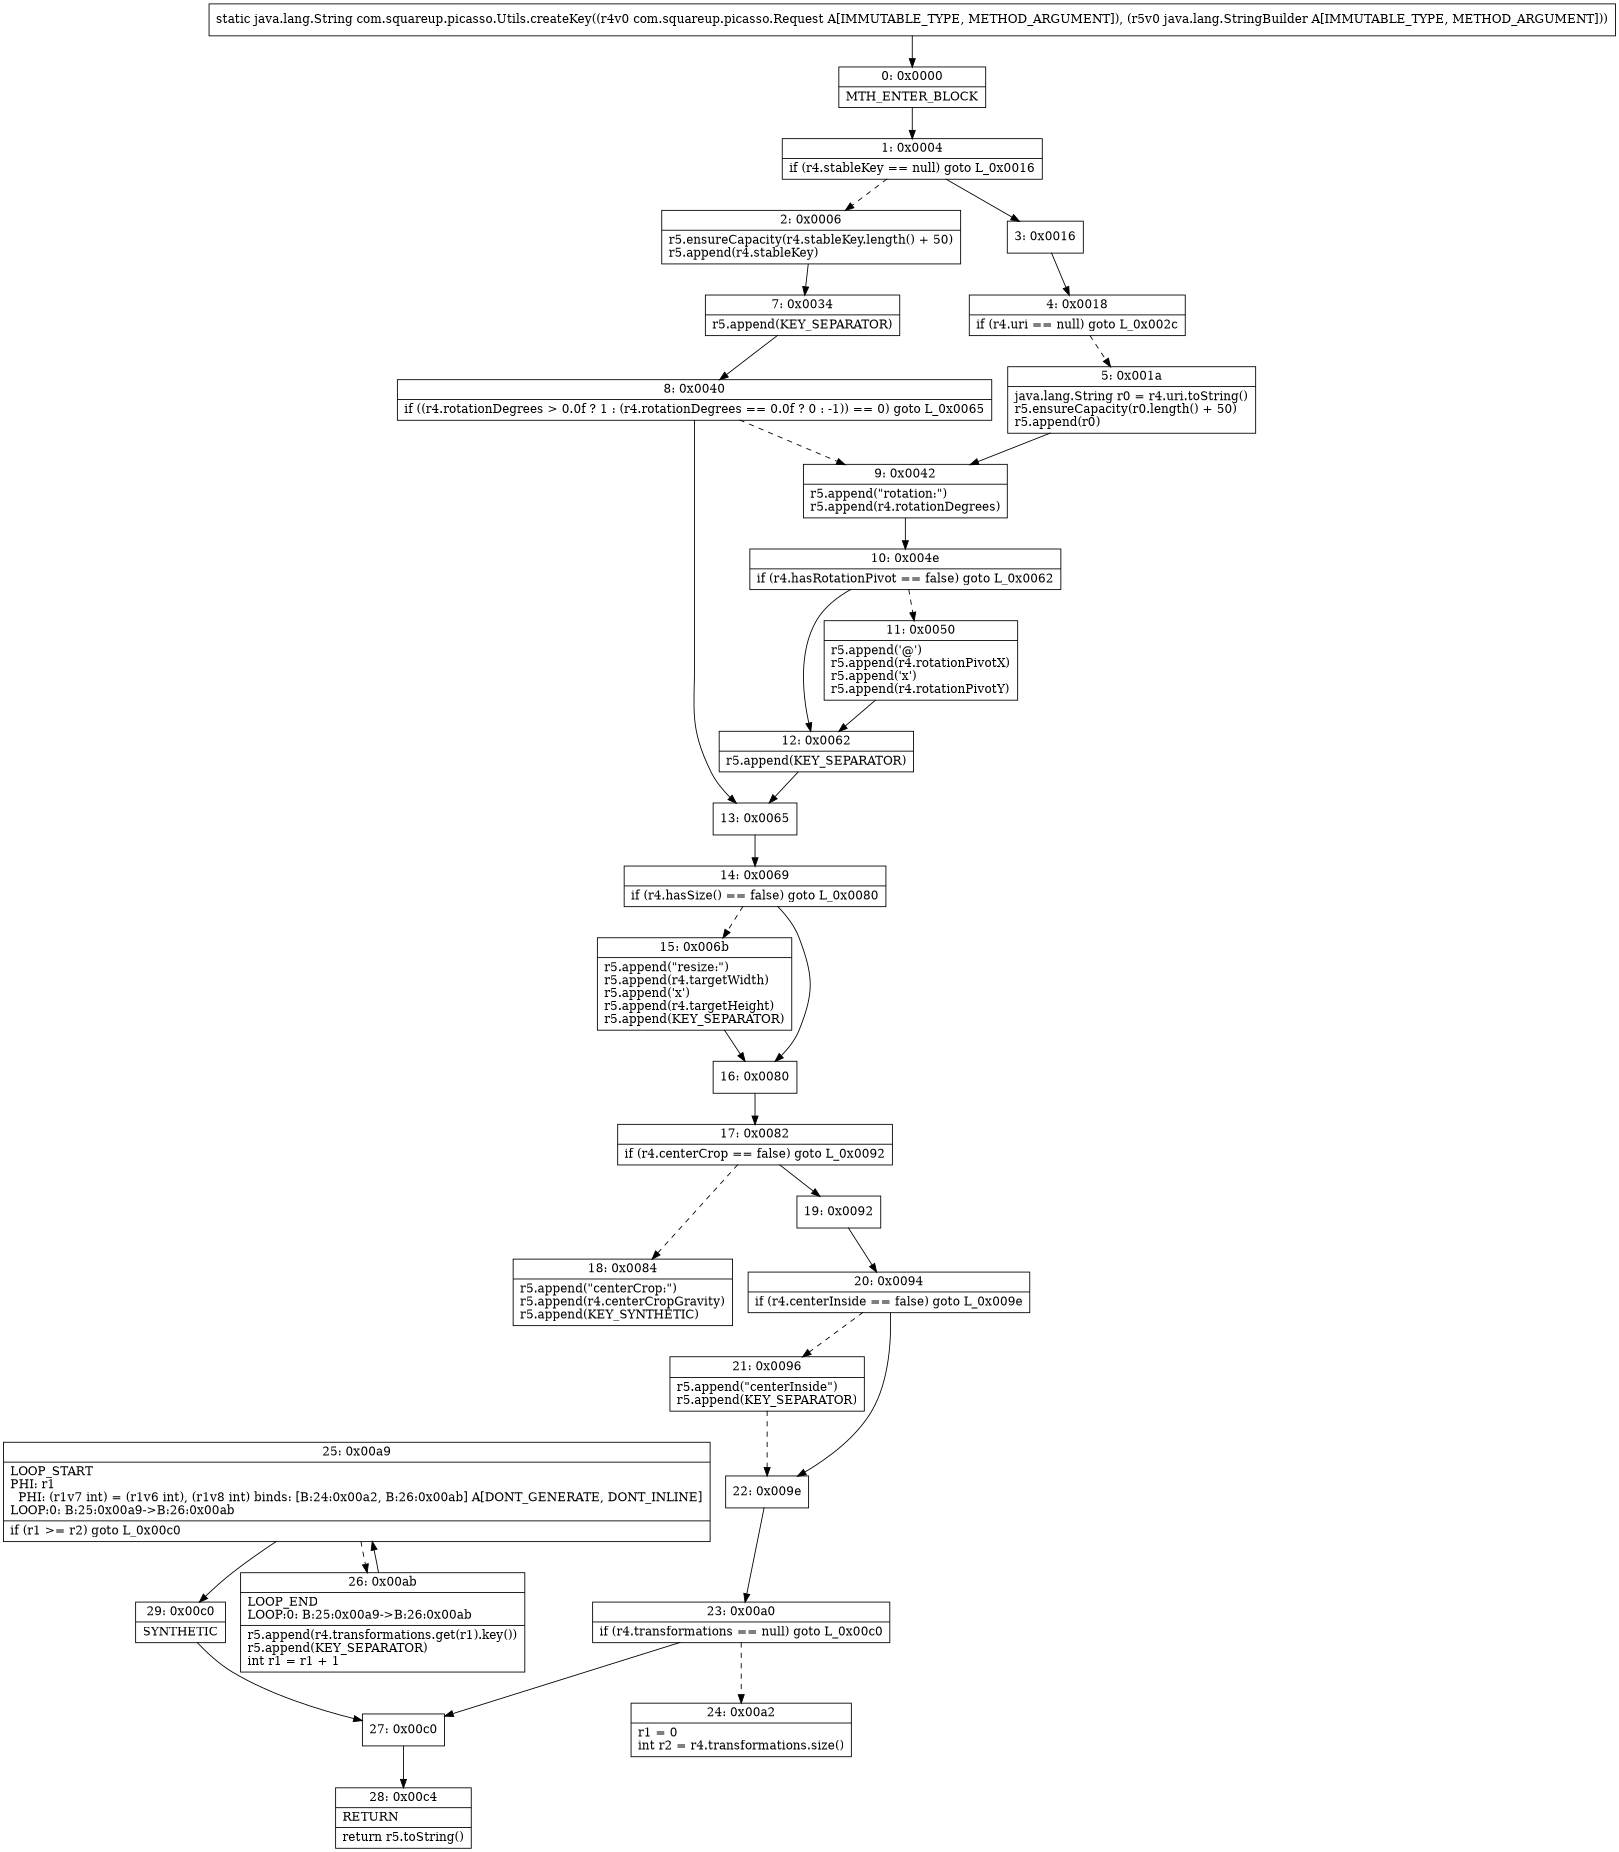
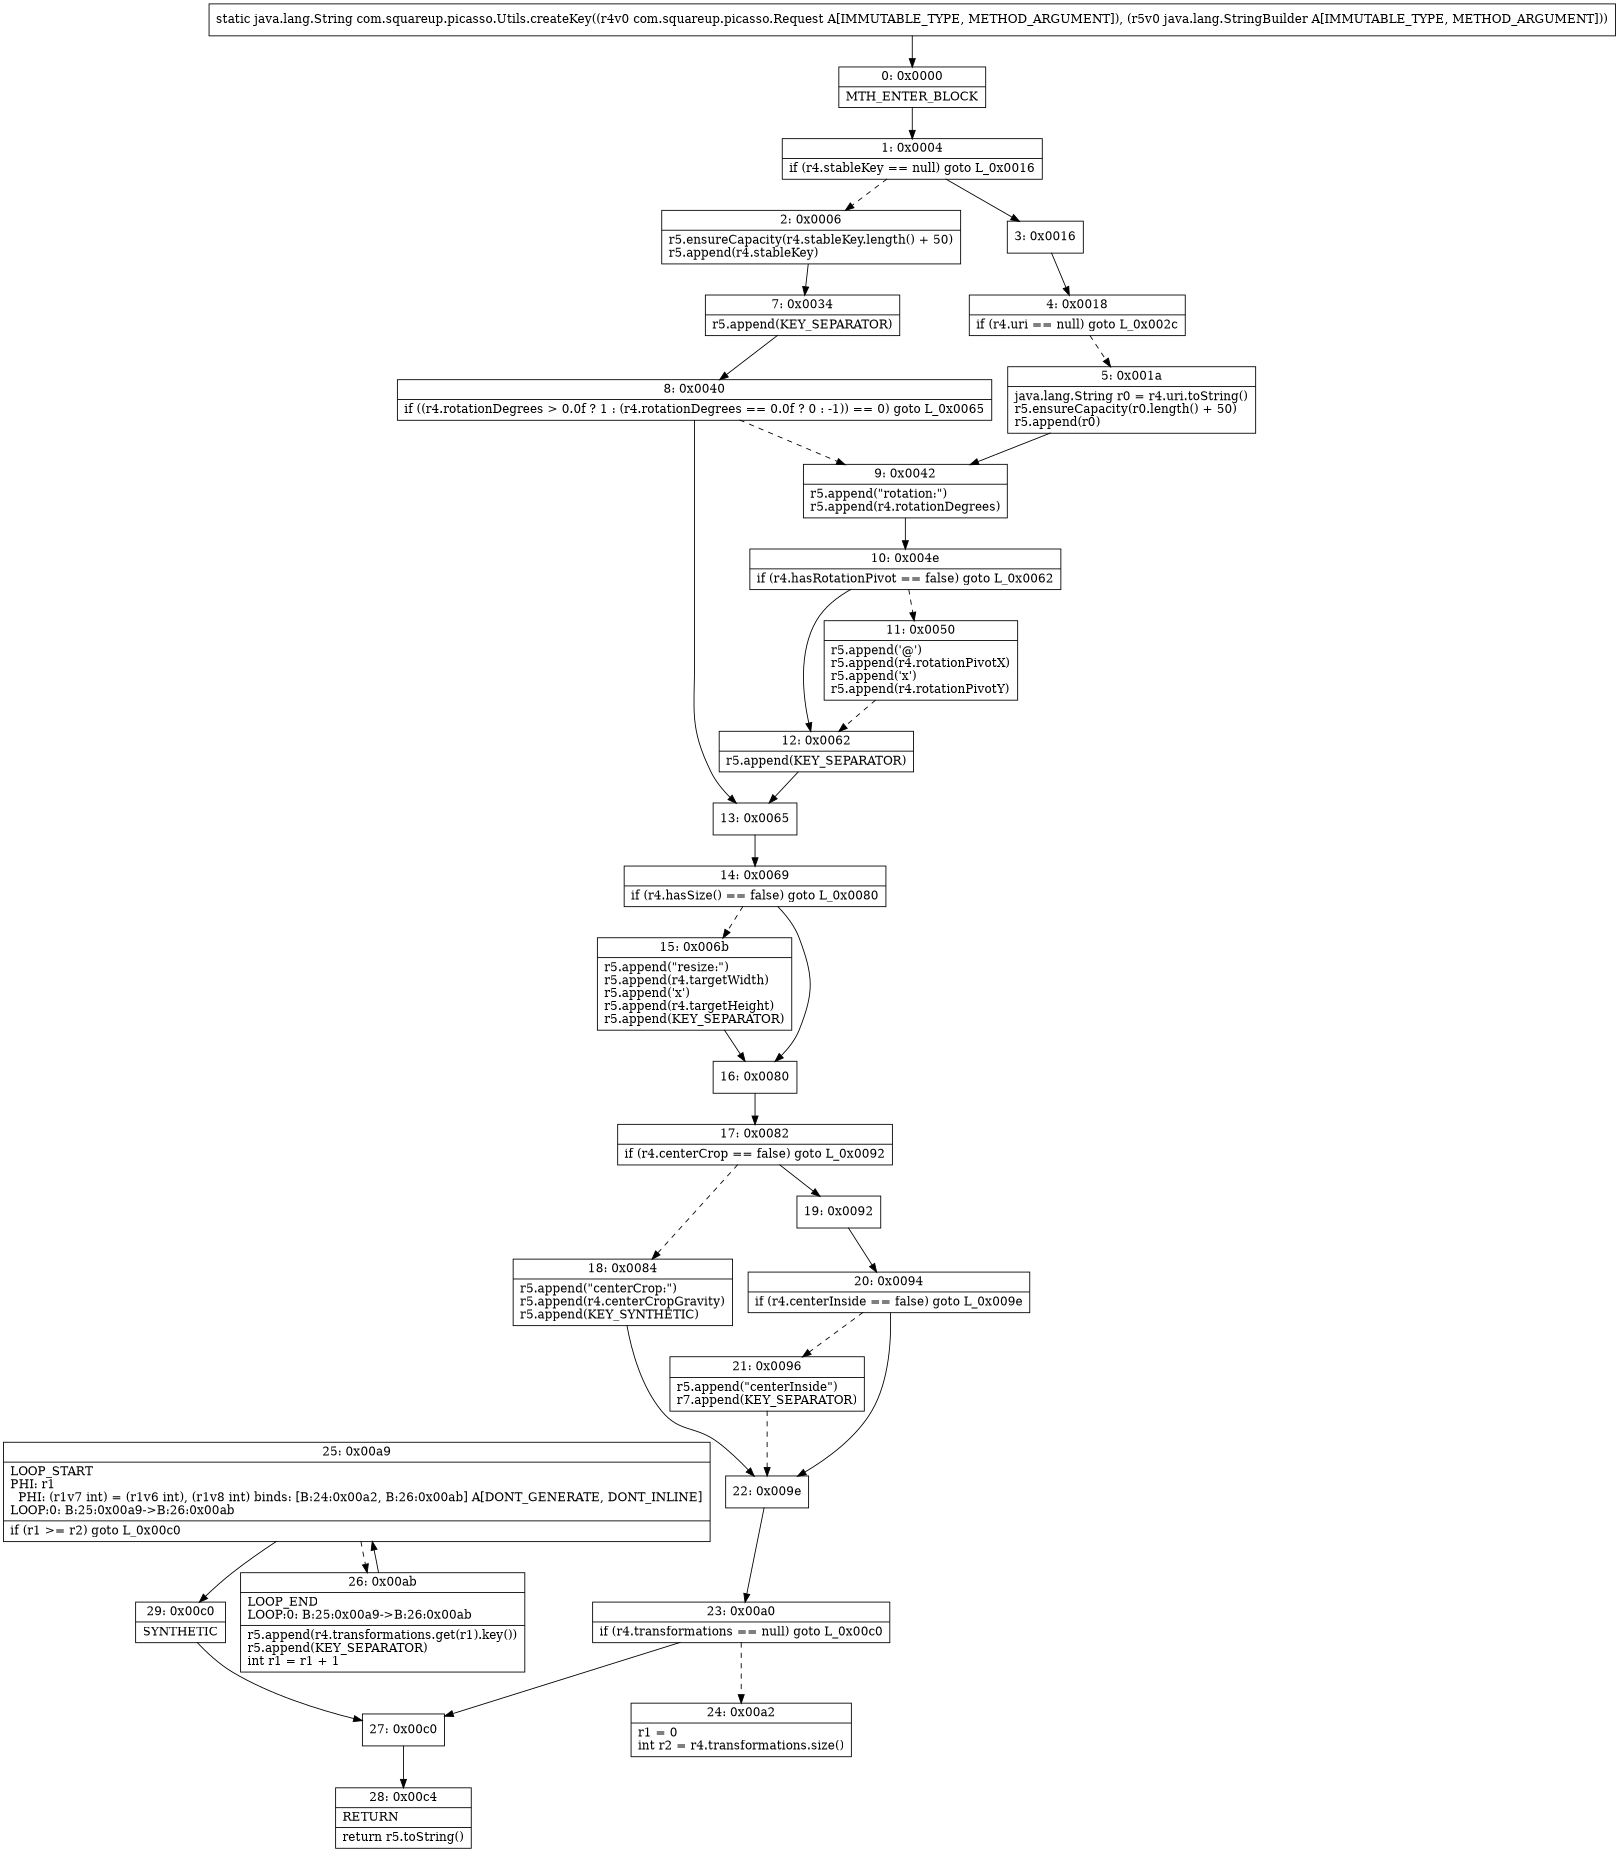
edge "11: 0x0050" -> "12: 0x0062": style solid -> dashed
node "21: 0x0096": text "r5.append(KEY_SEPARATOR)" -> "r7.append(KEY_SEPARATOR)"
edge "18: 0x0084" -> "22: 0x009e": added
